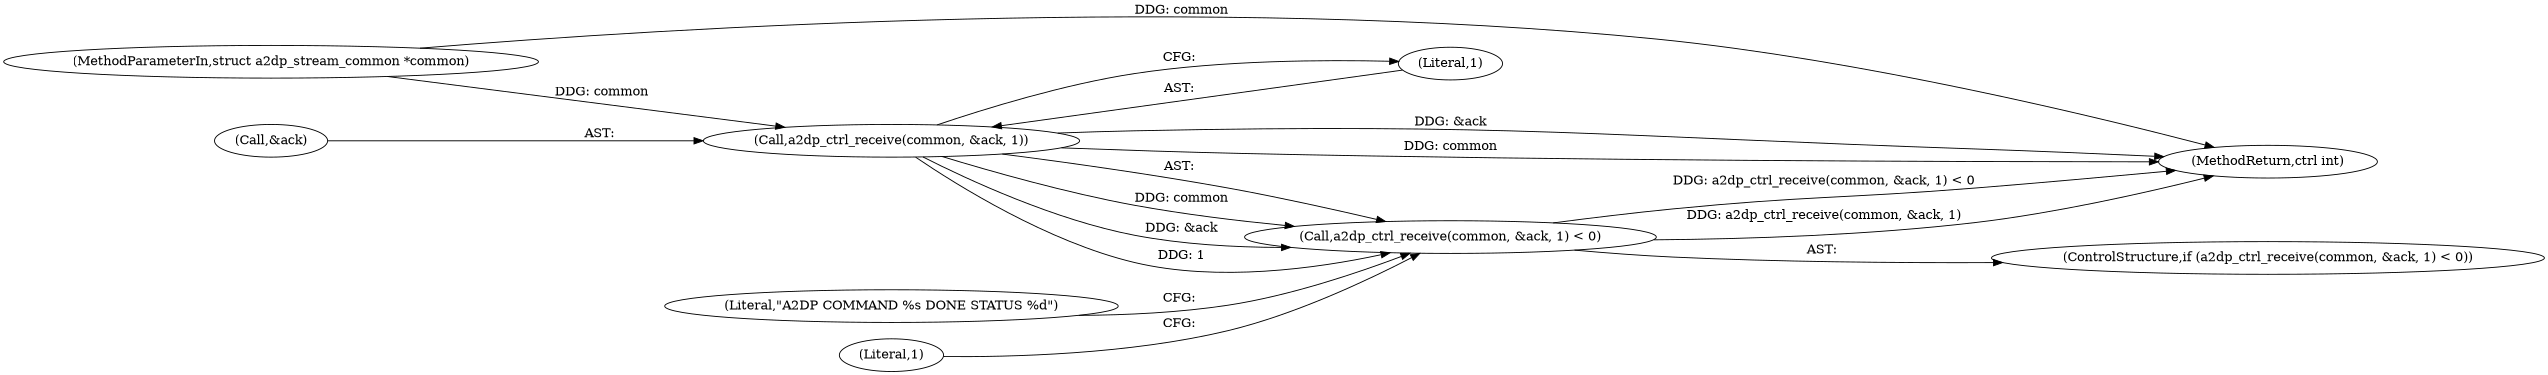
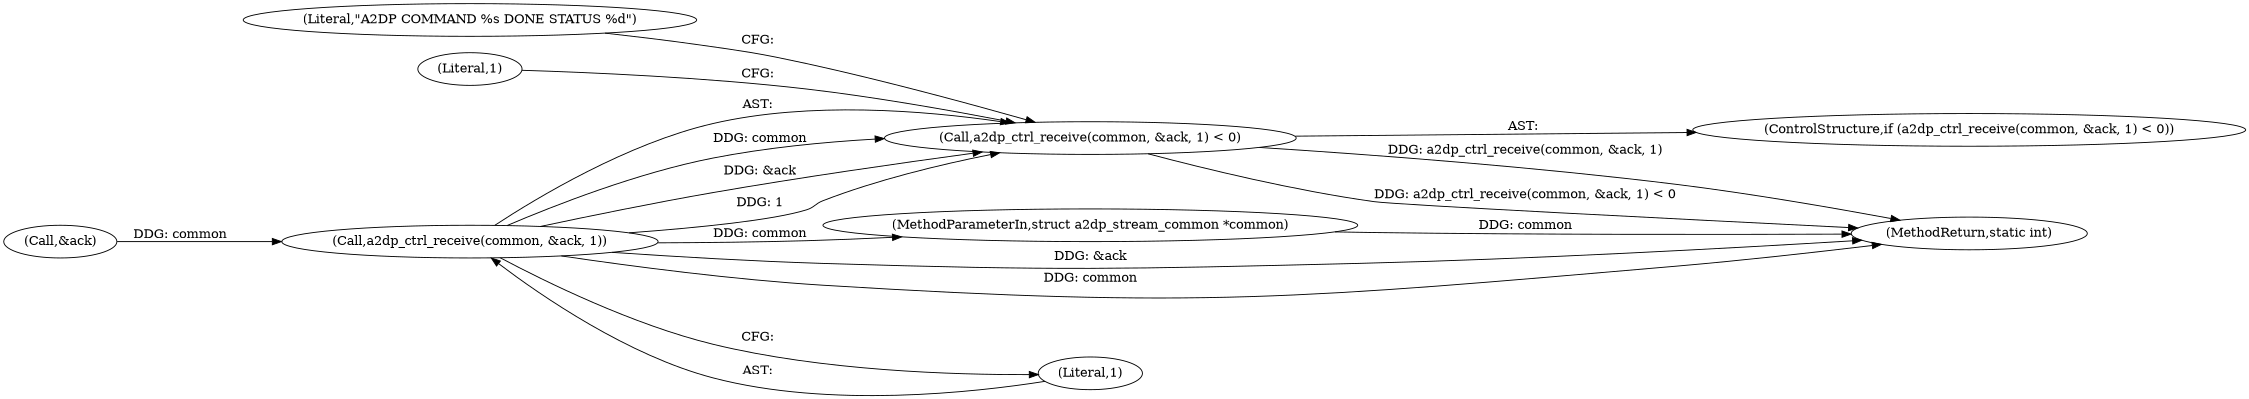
edge "(MethodParameterIn,struct a2dp_stream_common *common)" -> "(Call,a2dp_ctrl_receive(common, &ack, 1))": reversed
edge "(Call,&ack)" -> "(Call,a2dp_ctrl_receive(common, &ack, 1))": label "AST: " -> "DDG: common"
node "(MethodReturn,ctrl int)": label "(MethodReturn,ctrl int)" -> "(MethodReturn,static int)"
